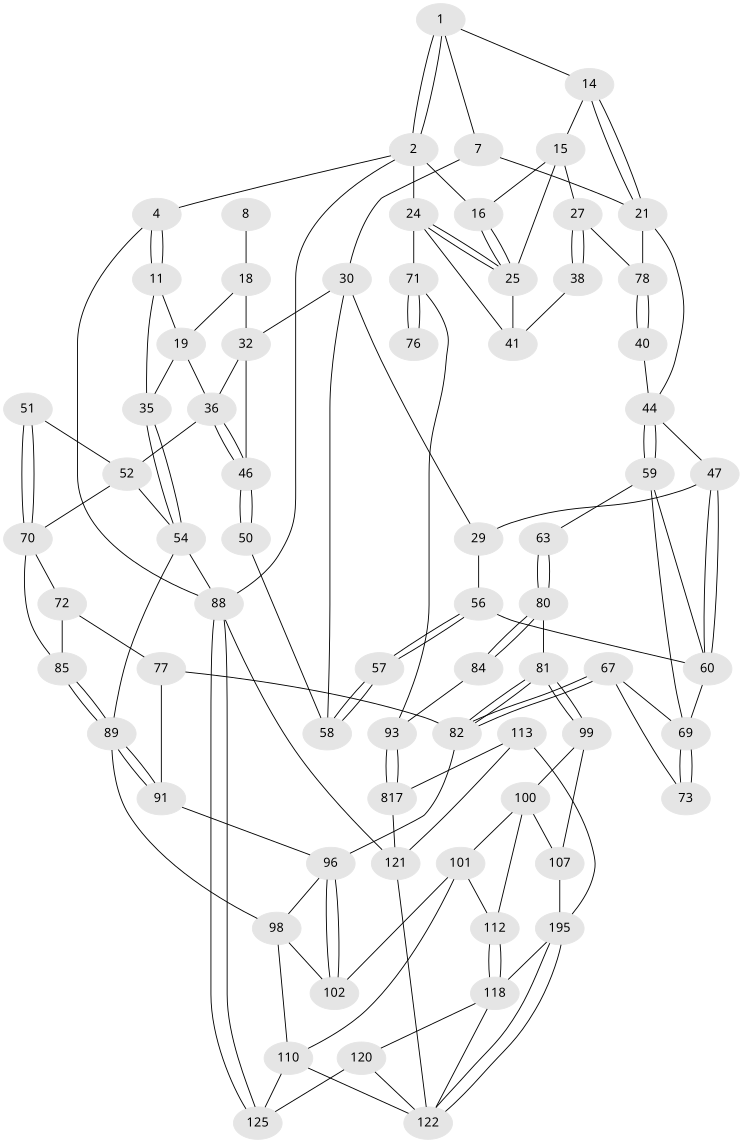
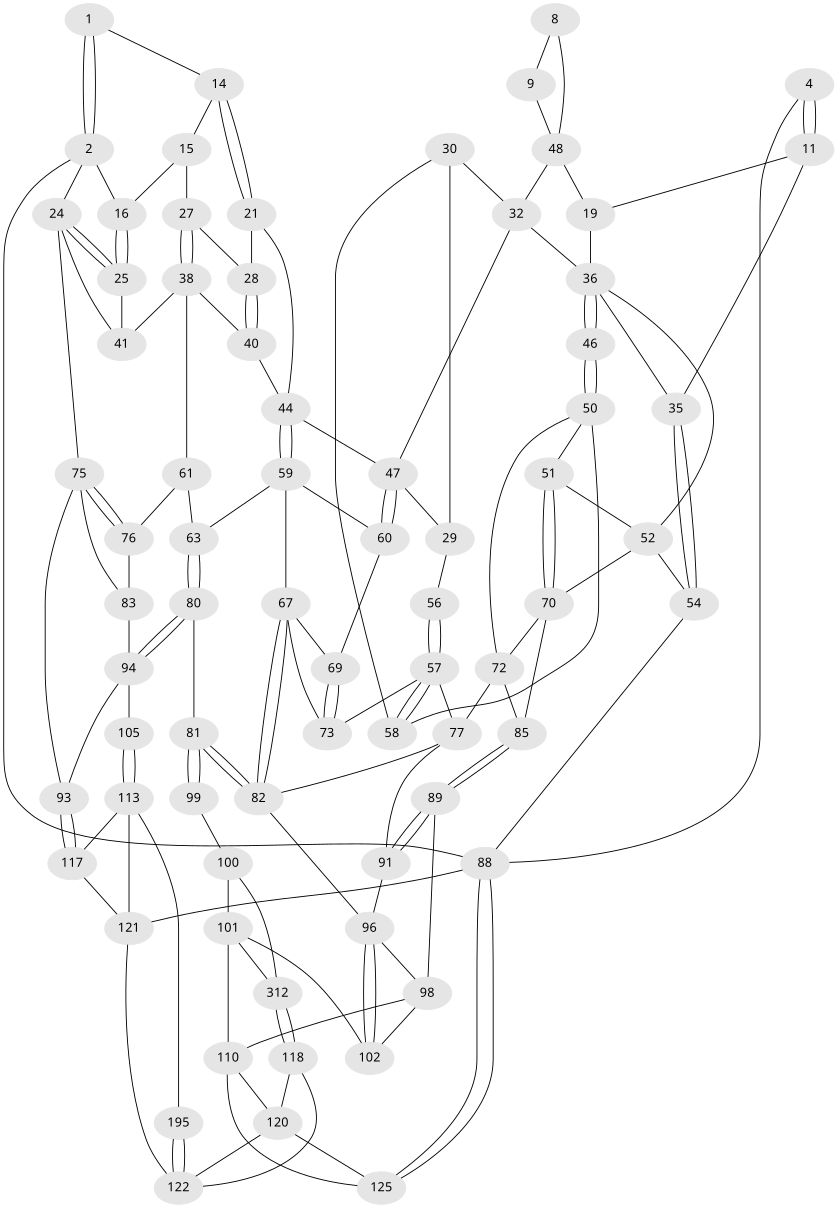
node "9": added
node "7": removed
edge "2" -- "4": removed
edge "15" -- "25": removed
node "18": label "18" -> "48"
node "71": label "71" -> "75"
node "78": label "78" -> "28"
edge "38" -- "40": added
edge "19" -- "35": now "36" -- "35"
edge "32" -- "46": now "32" -- "47"
edge "50" -- "51": added
node "61": added
edge "50" -- "72": added
node "83": added
edge "59" -- "69": now "59" -- "67"
edge "54" -- "89": removed
edge "56" -- "60": removed
node "84": label "84" -> "94"
edge "57" -- "77": added
edge "57" -- "73": added
node "105": added
node "817": label "817" -> "117"
node "107": removed
node "112": label "112" -> "312"
edge "195" -- "118": removed
edge "110" -- "122": now "110" -- "120"
